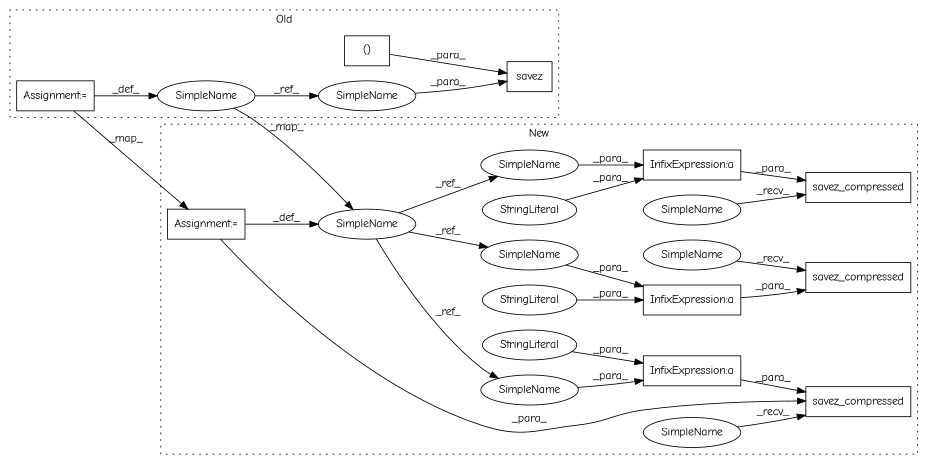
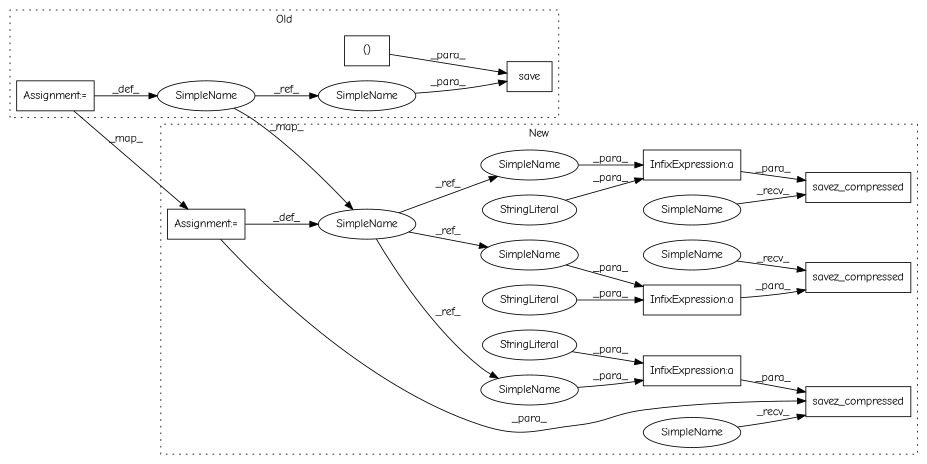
node "savez": label "savez" -> "save"
